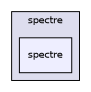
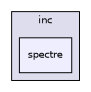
cluster "spectre": label "spectre" -> "inc"
